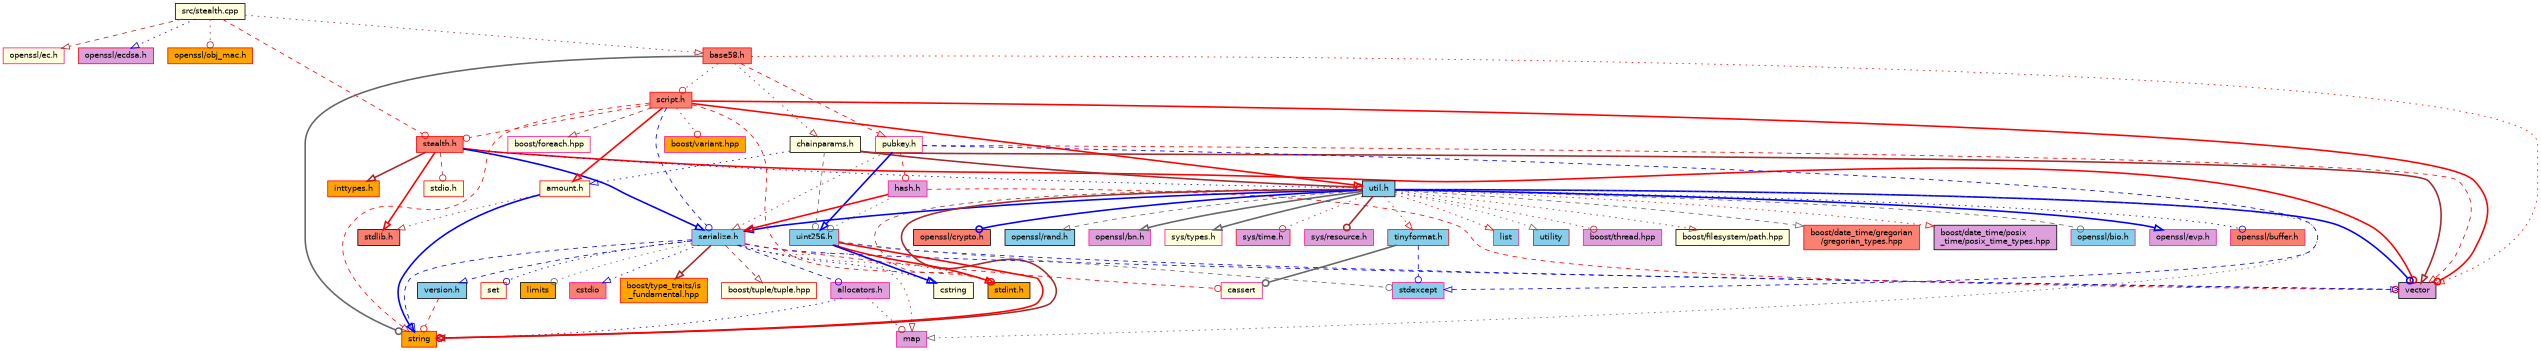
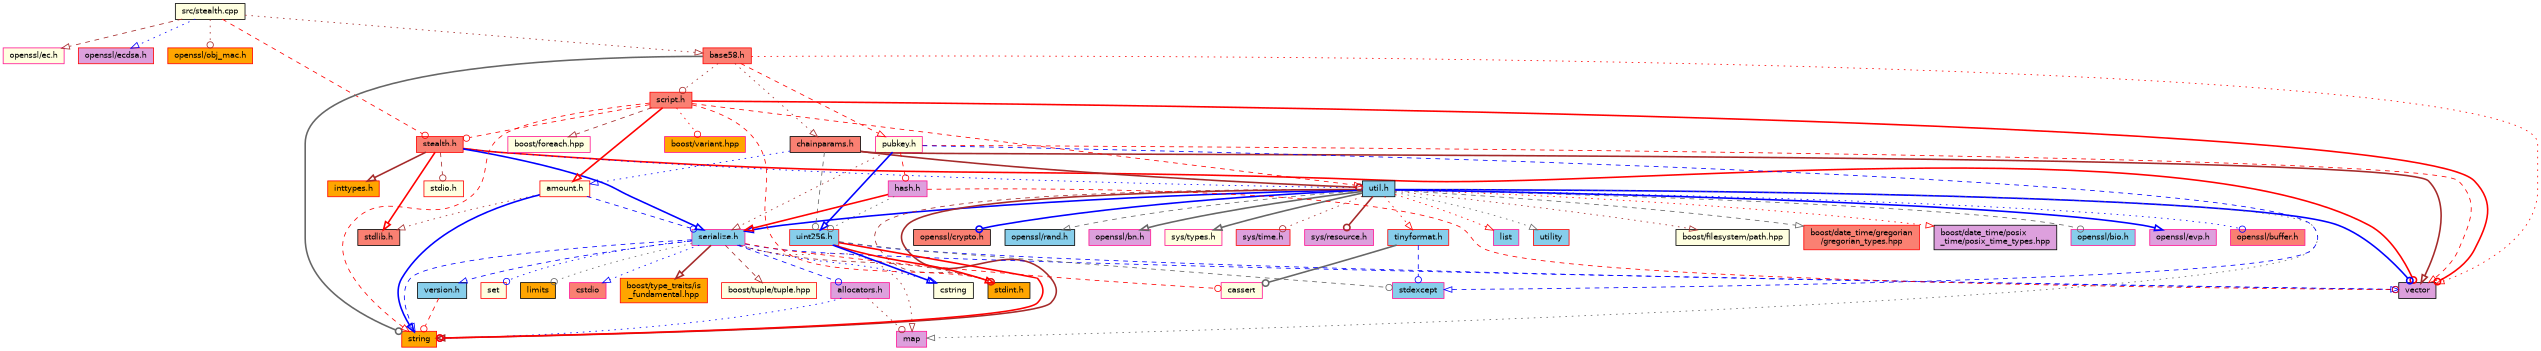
edge "script.h" -> "util.h": style bold -> dashed
node "chainparams.h": fillcolor lightyellow -> salmon
edge "script.h" -> "serialize.h": now "amount.h" -> "serialize.h"
node "boost/thread.hpp": removed
edge "serialize.h" -> "stdint.h": style dotted -> dashed
